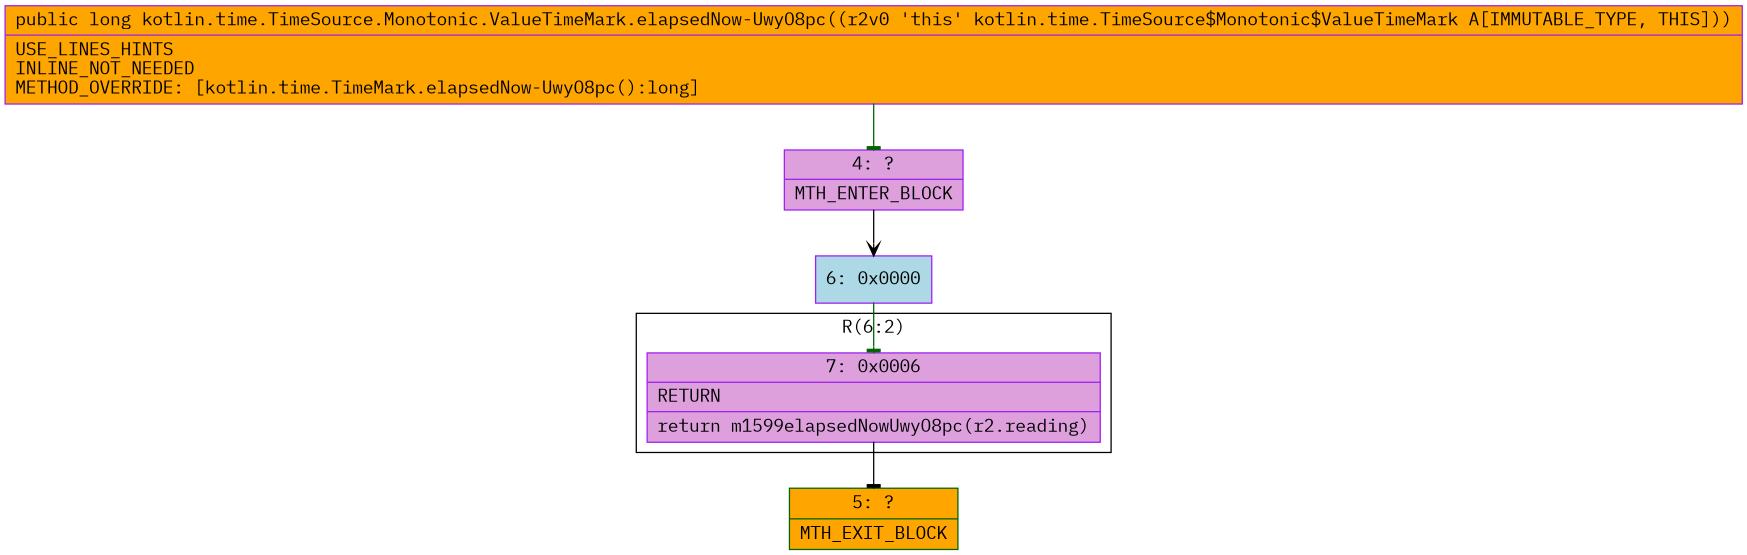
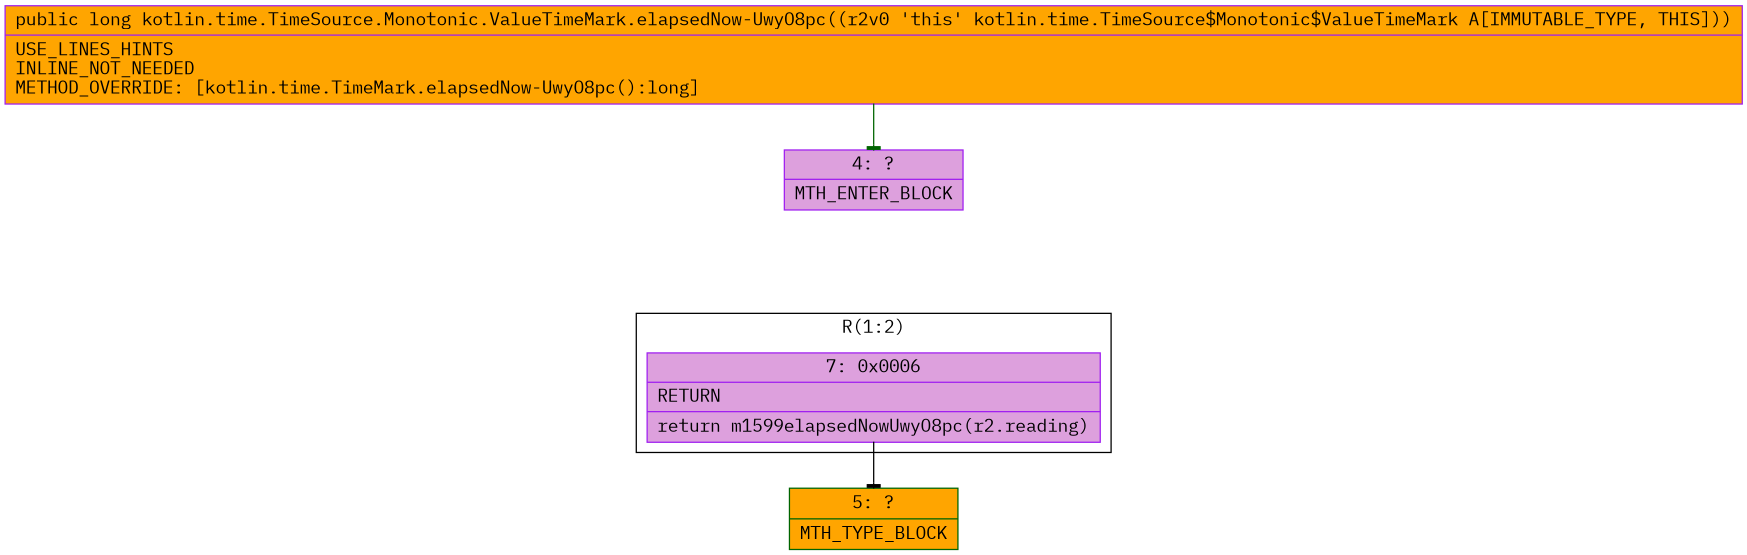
node "6: 0x0000": removed
cluster "R(6:2)": label "R(6:2)" -> "R(1:2)"
node "5: ?": text "MTH_EXIT_BLOCK" -> "MTH_TYPE_BLOCK"
